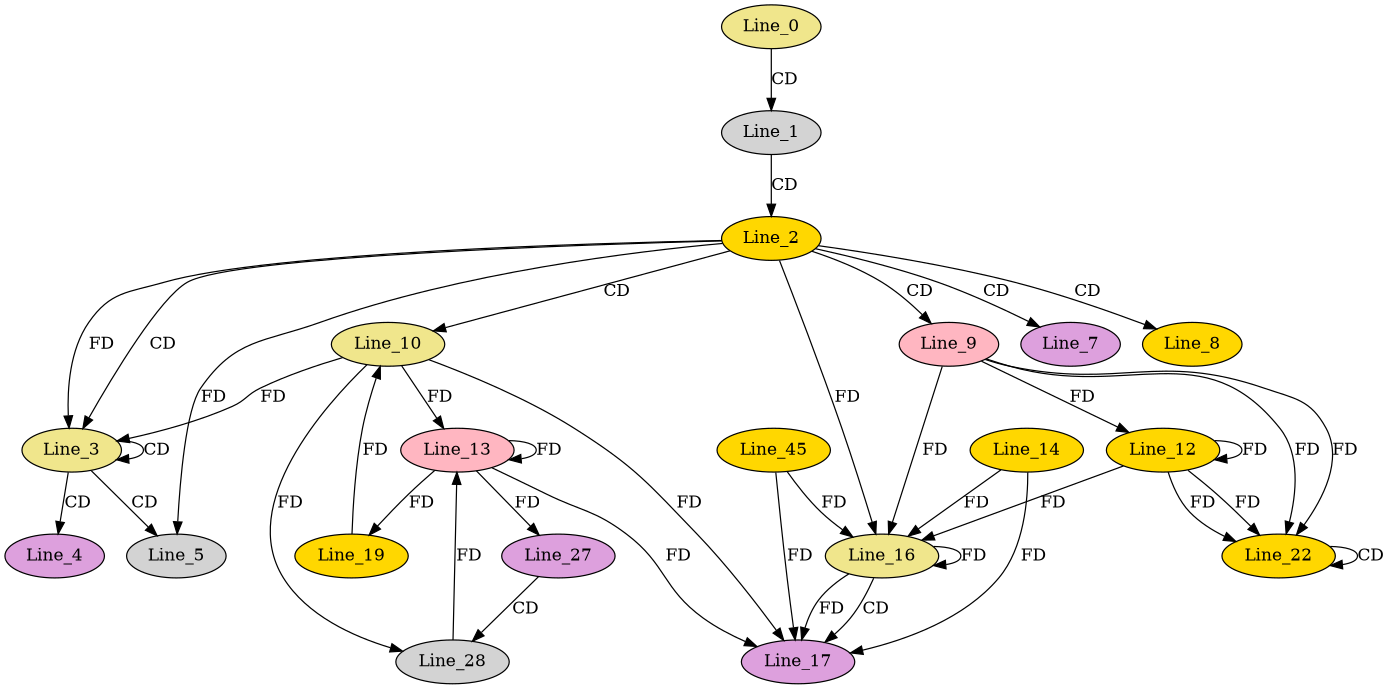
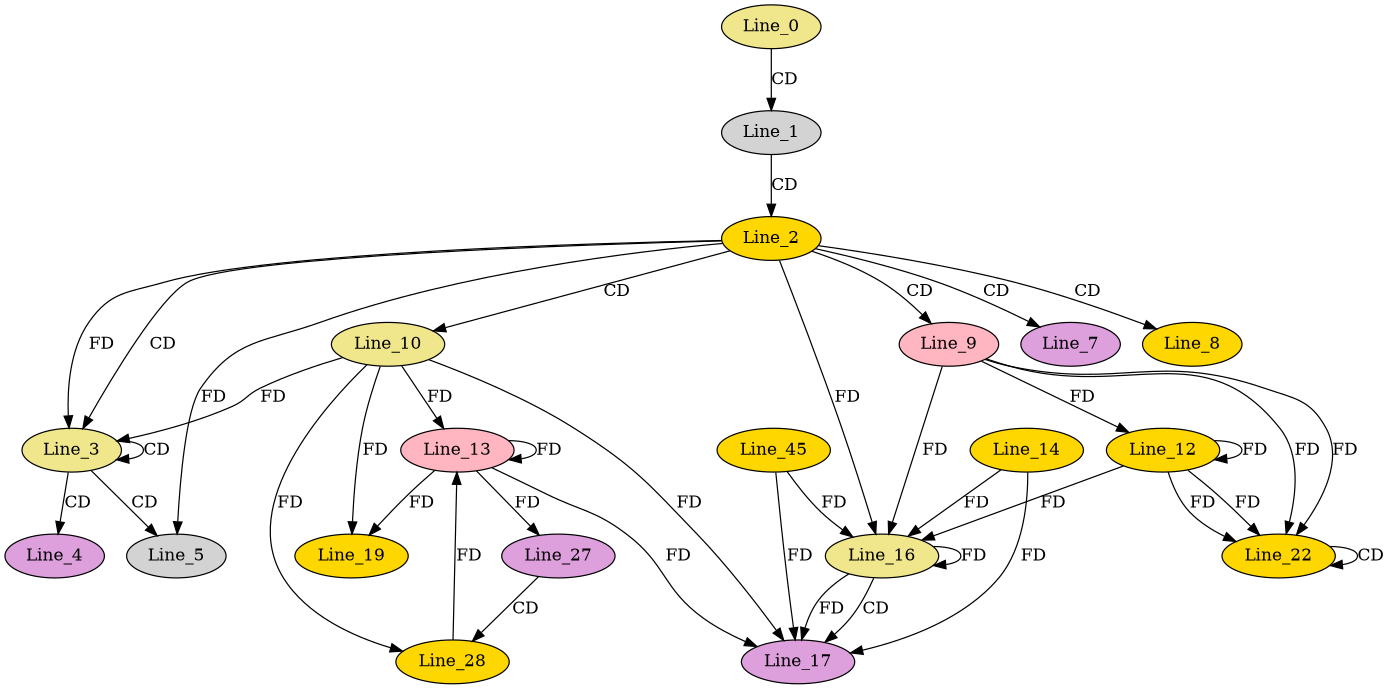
edge "Line_19" -> "Line_10": reversed
node "Line_28": fillcolor lightgrey -> gold
